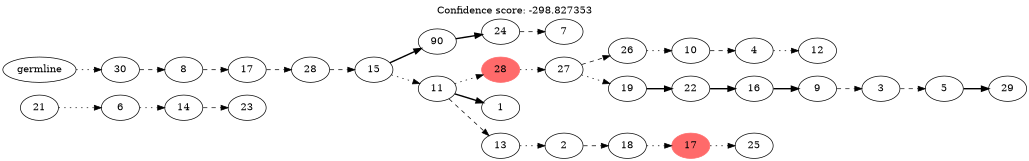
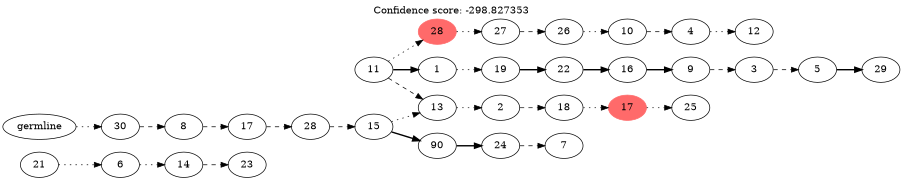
edge "15" -> "11": now "15" -> "13"
edge "27" -> "19": now "1" -> "19"
